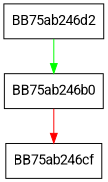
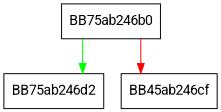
edge "BB75ab246d2" -> "BB75ab246b0": reversed
node "BB75ab246cf": label "BB75ab246cf" -> "BB45ab246cf"
